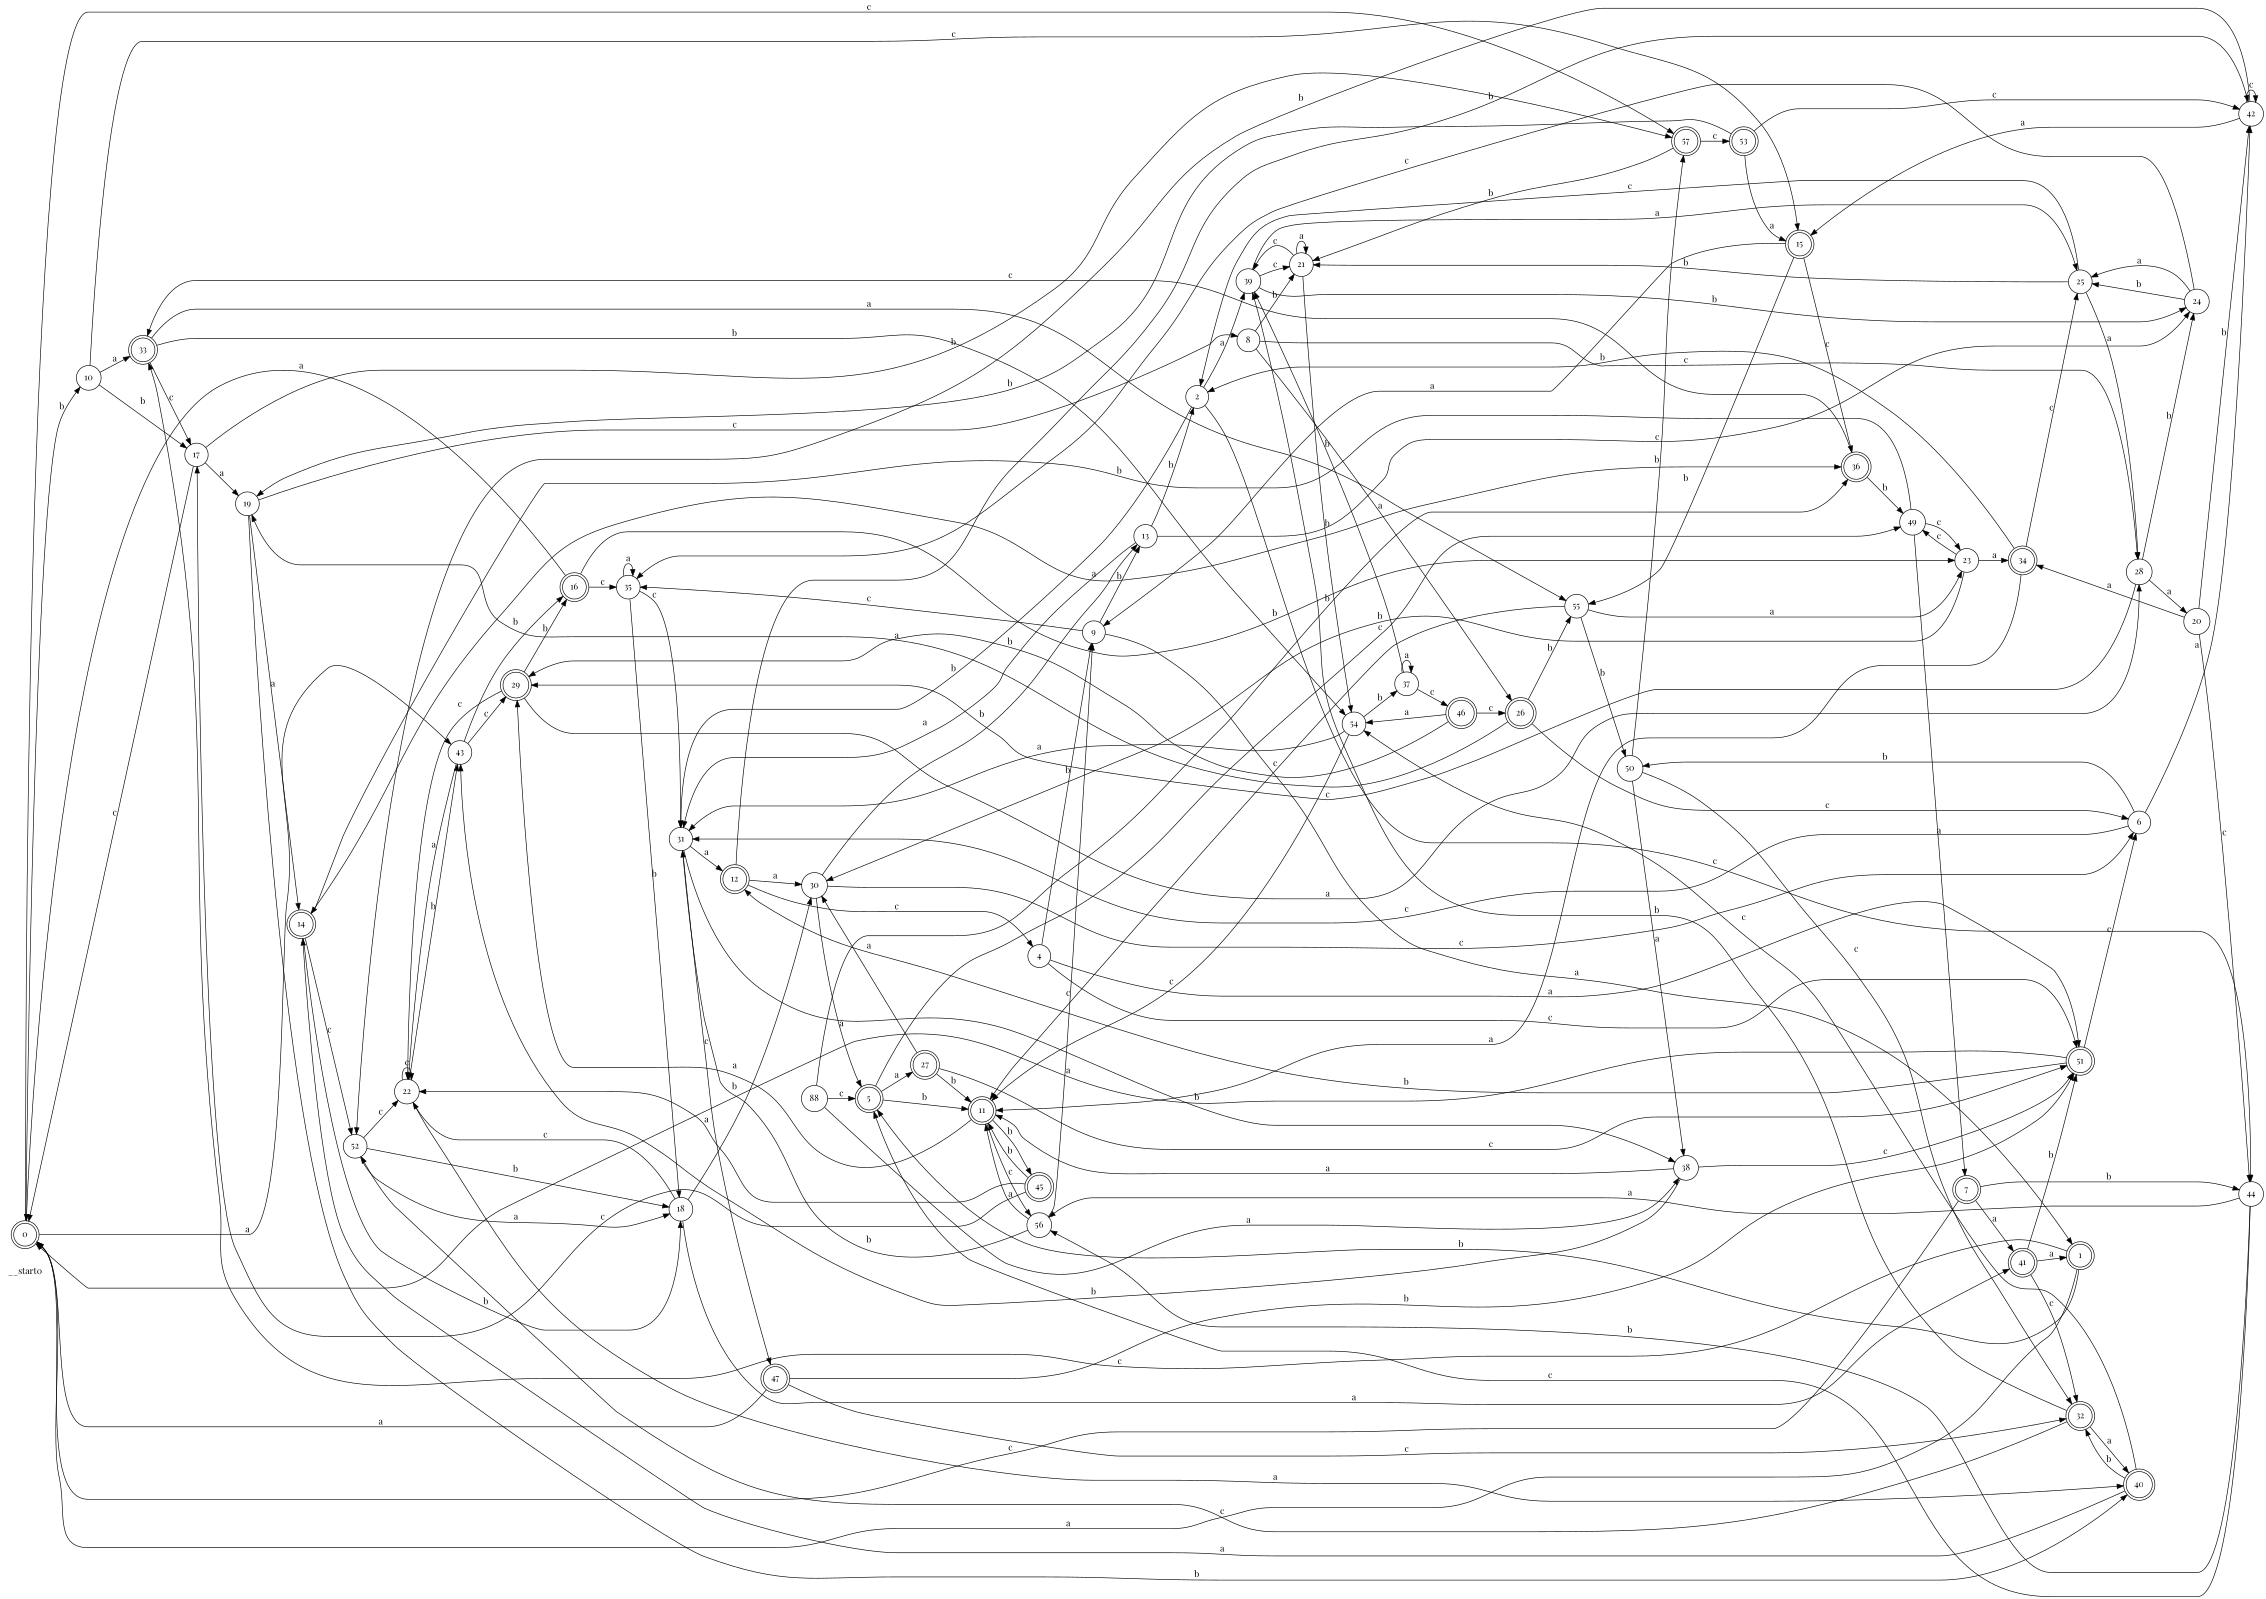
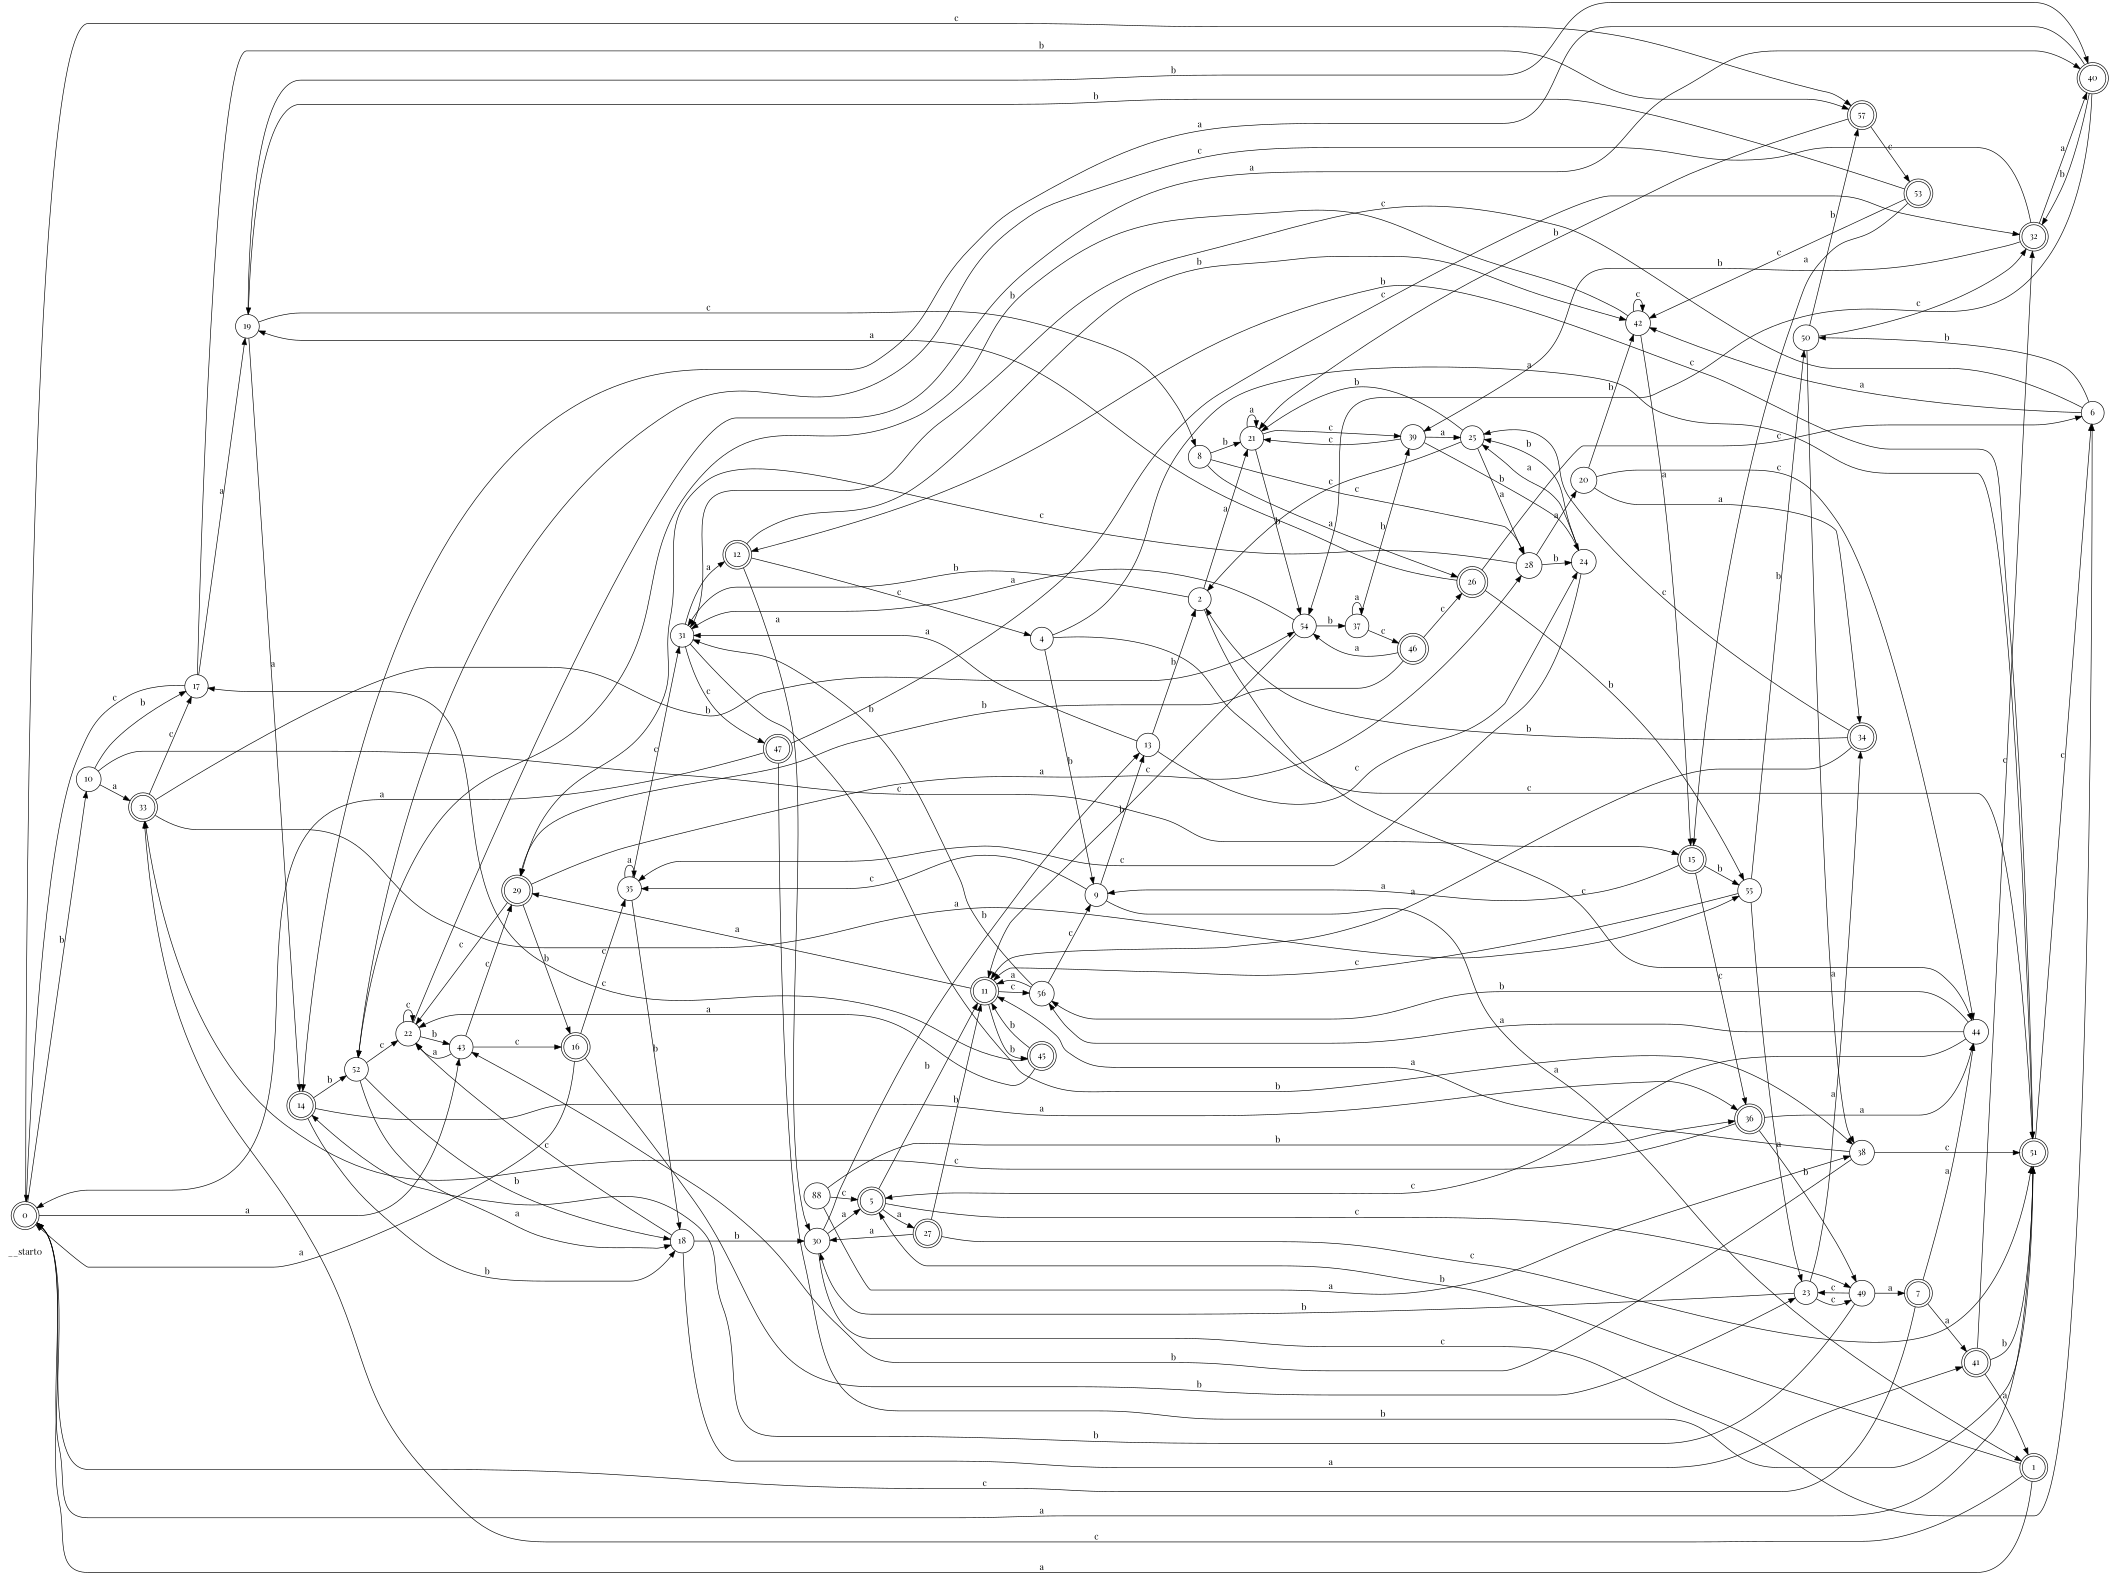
edge "2" -> "39": now "2" -> "21"
edge "43" -> "16": label "b" -> "c"
edge "14" -> "52": label "c" -> "b"
edge "36" -> "44": added, label "a"
edge "7" -> "44": label "b" -> "a"
